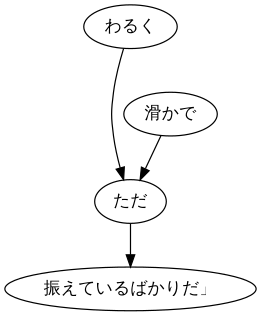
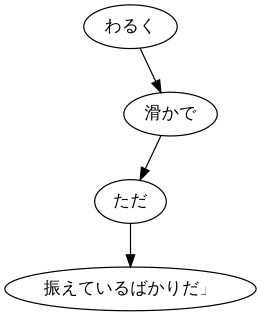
edge "わるく" -> "ただ": now "わるく" -> "滑かで"
